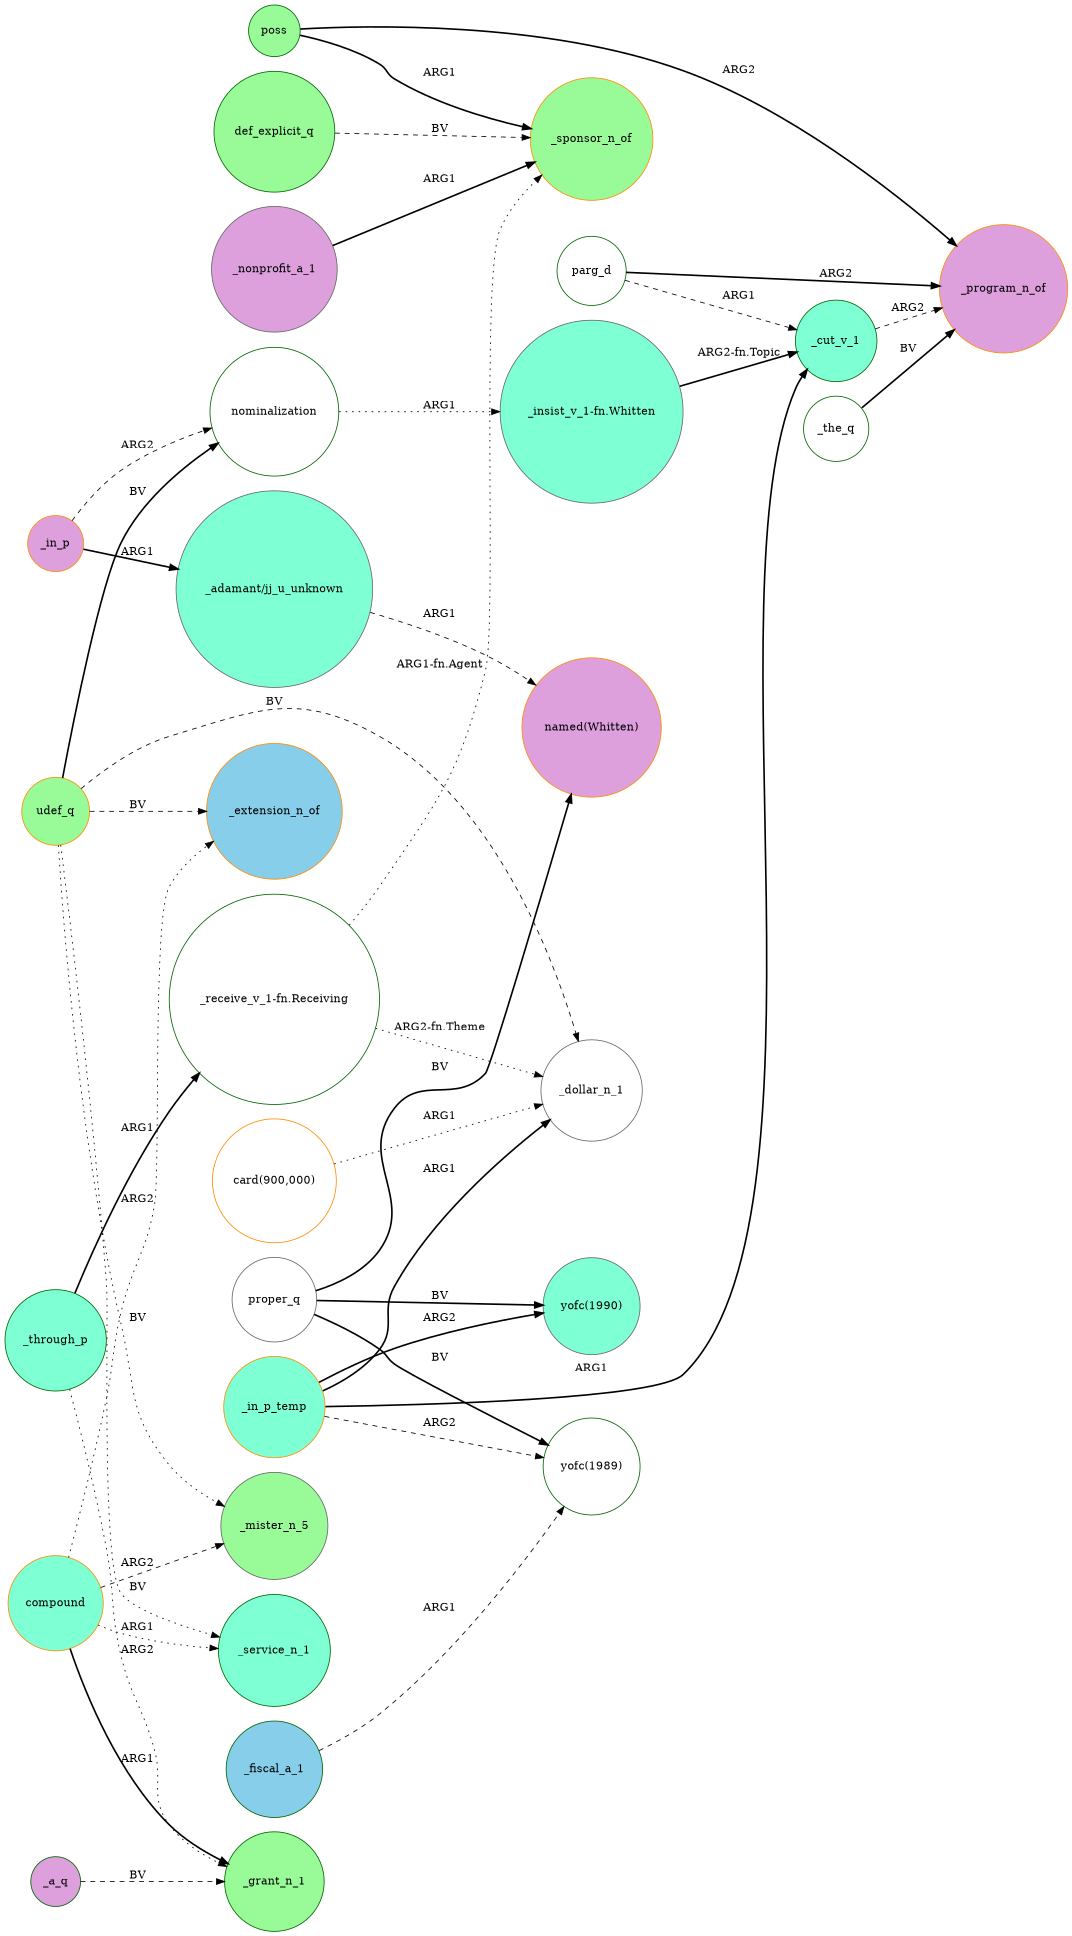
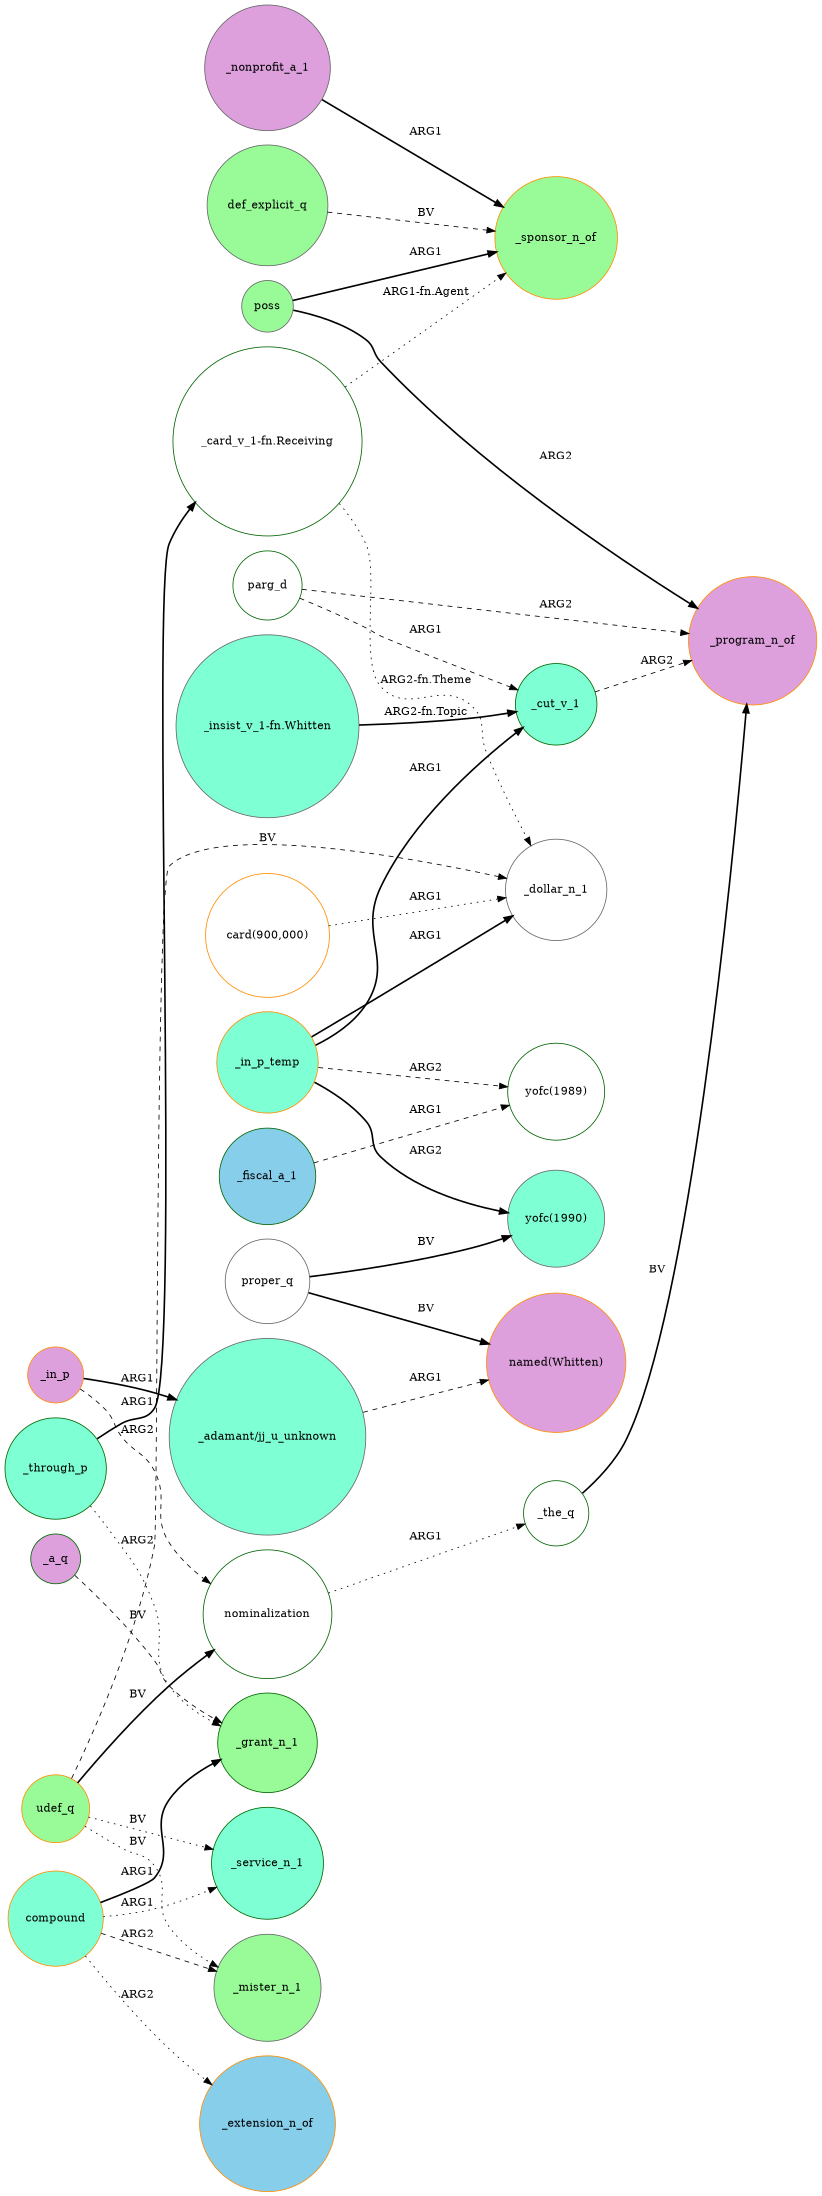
node "poss": color darkgreen -> gray40
node "def_explicit_q": color darkgreen -> gray40
edge "parg_d" -> "_program_n_of": style bold -> dashed
edge "nominalization" -> "_insist_v_1-fn.Whitten": now "nominalization" -> "_the_q"
edge "udef_q" -> "_extension_n_of": removed, label "BV"
node "_receive_v_1-fn.Receiving": label "_receive_v_1-fn.Receiving" -> "_card_v_1-fn.Receiving"
edge "proper_q" -> "yofc(1989)": removed, label "BV"
node "_mister_n_5": label "_mister_n_5" -> "_mister_n_1"
